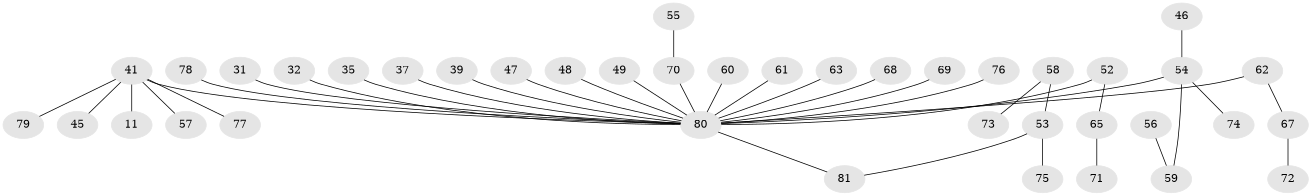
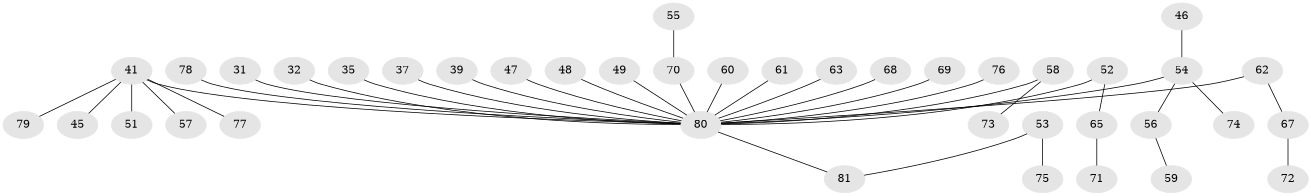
edge "58" -- "53": now "58" -- "80"
node "11": label "11" -> "51"
edge "54" -- "59": now "54" -- "56"
